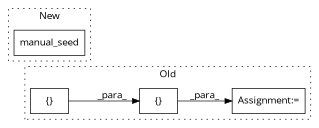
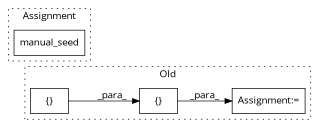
cluster "New": label "New" -> "Assignment"
